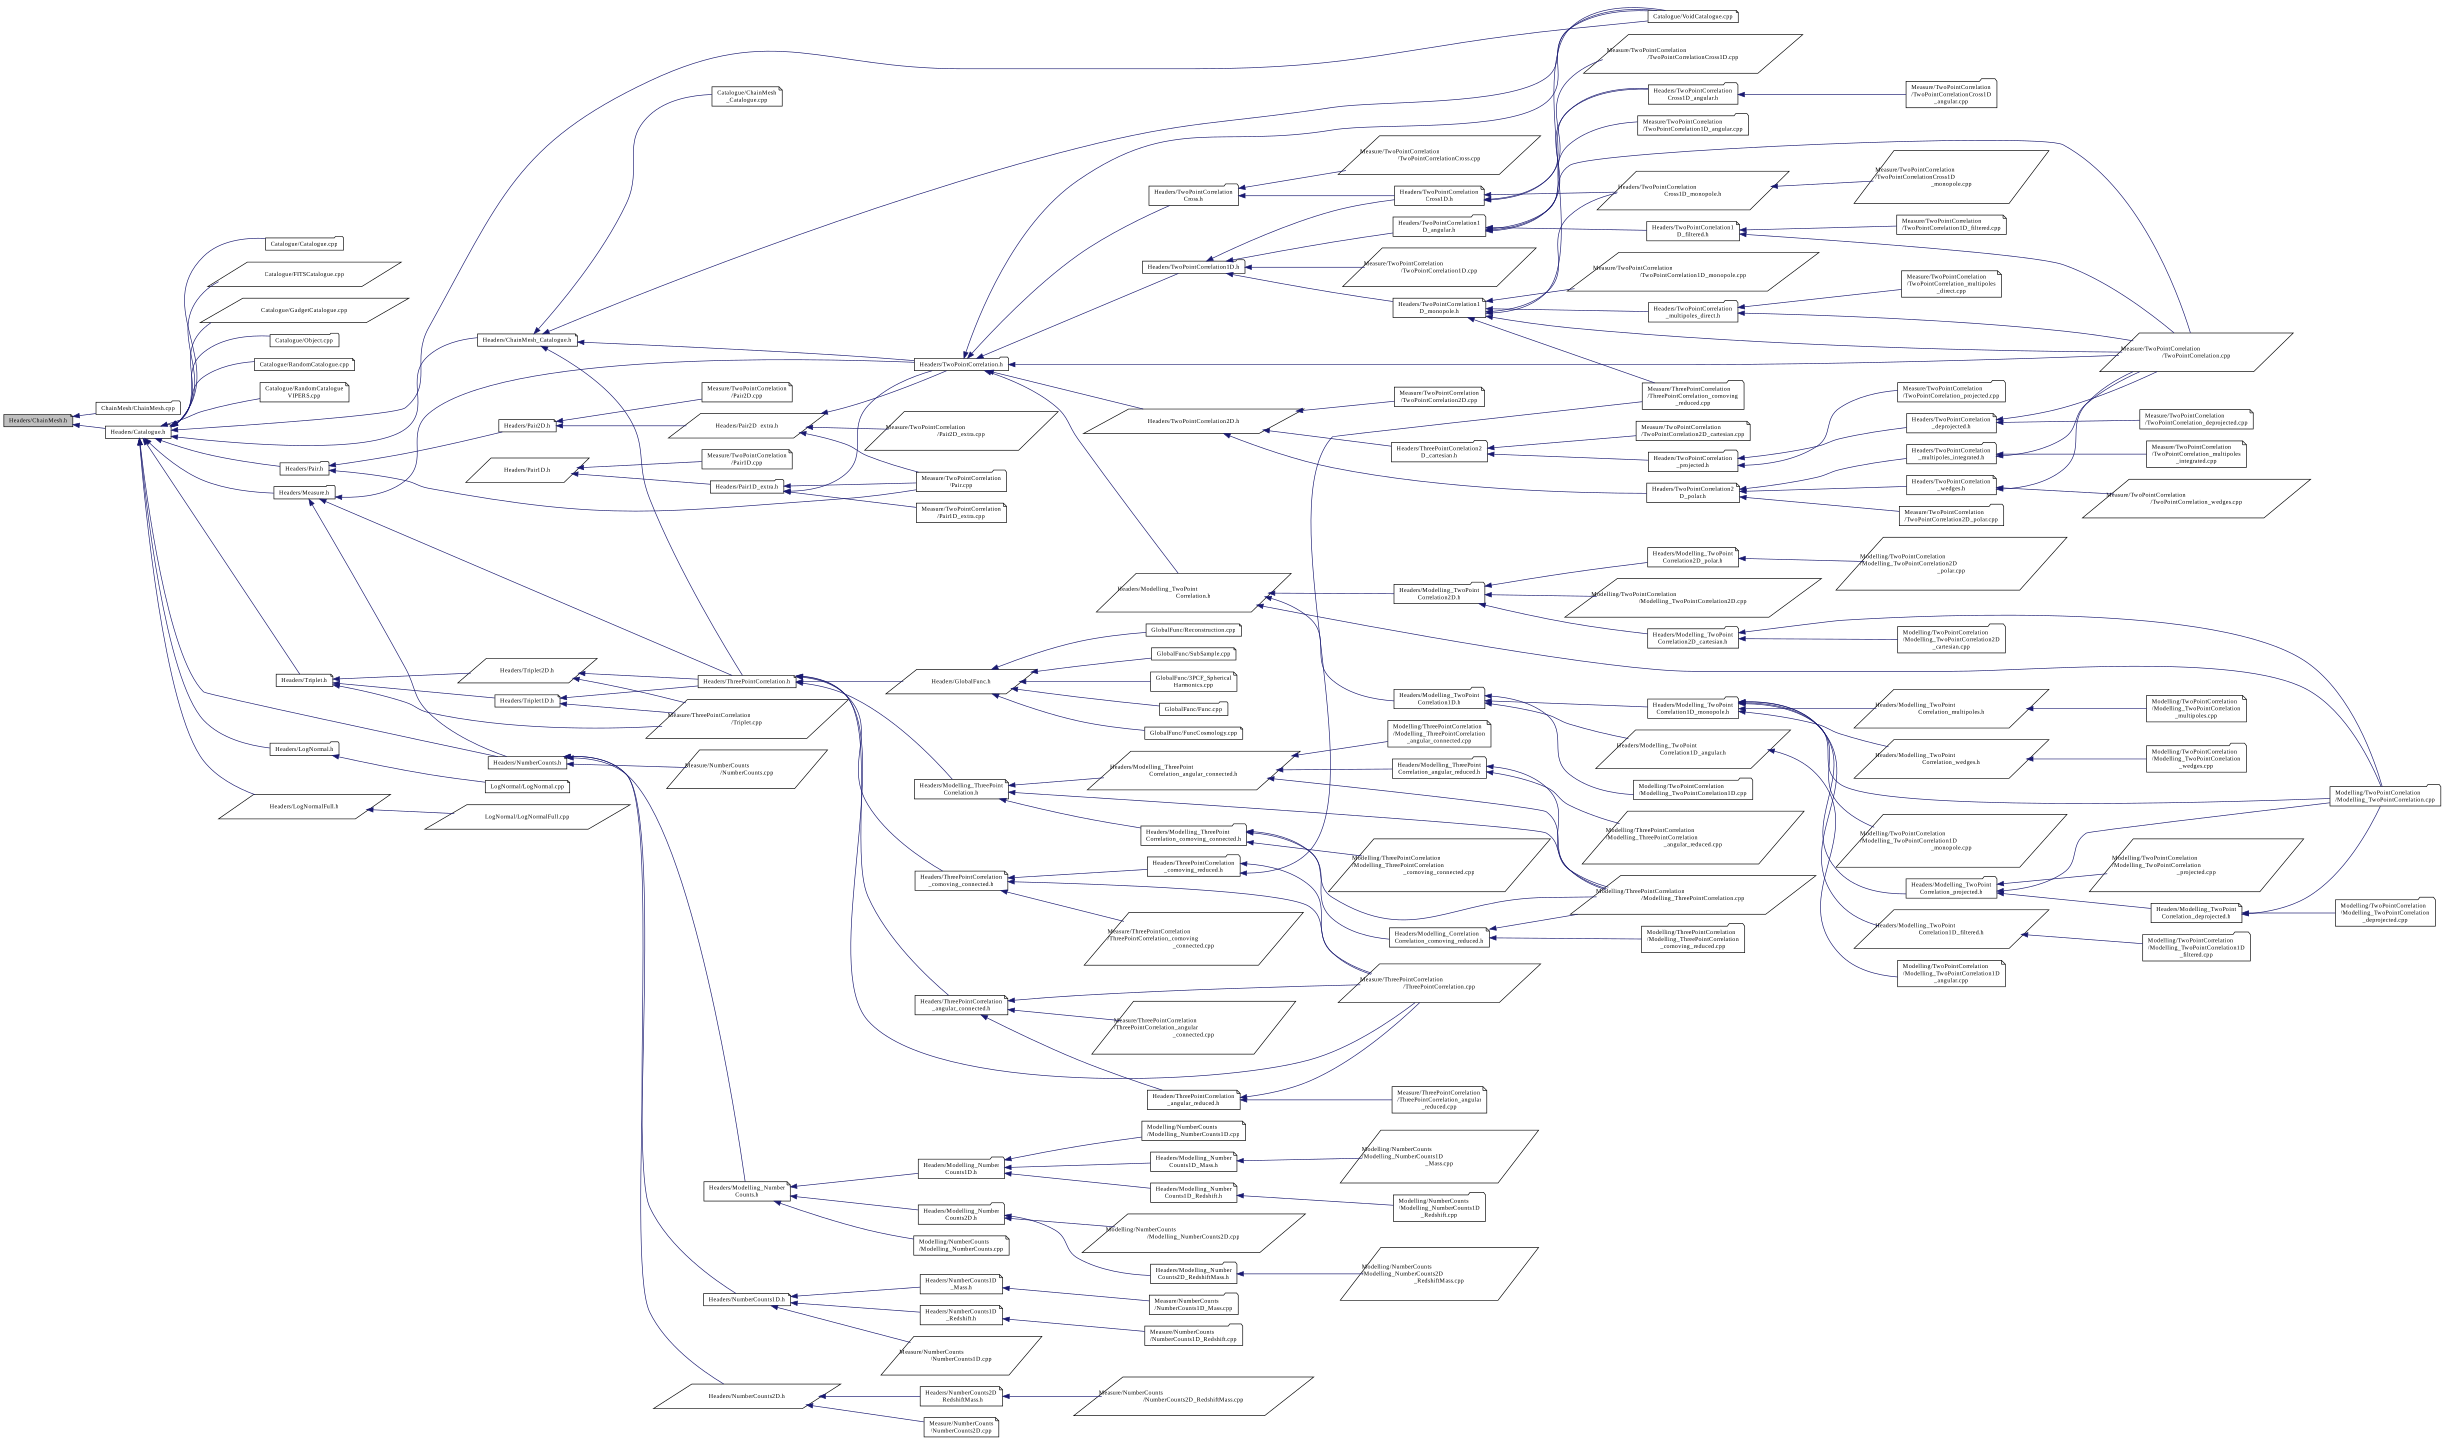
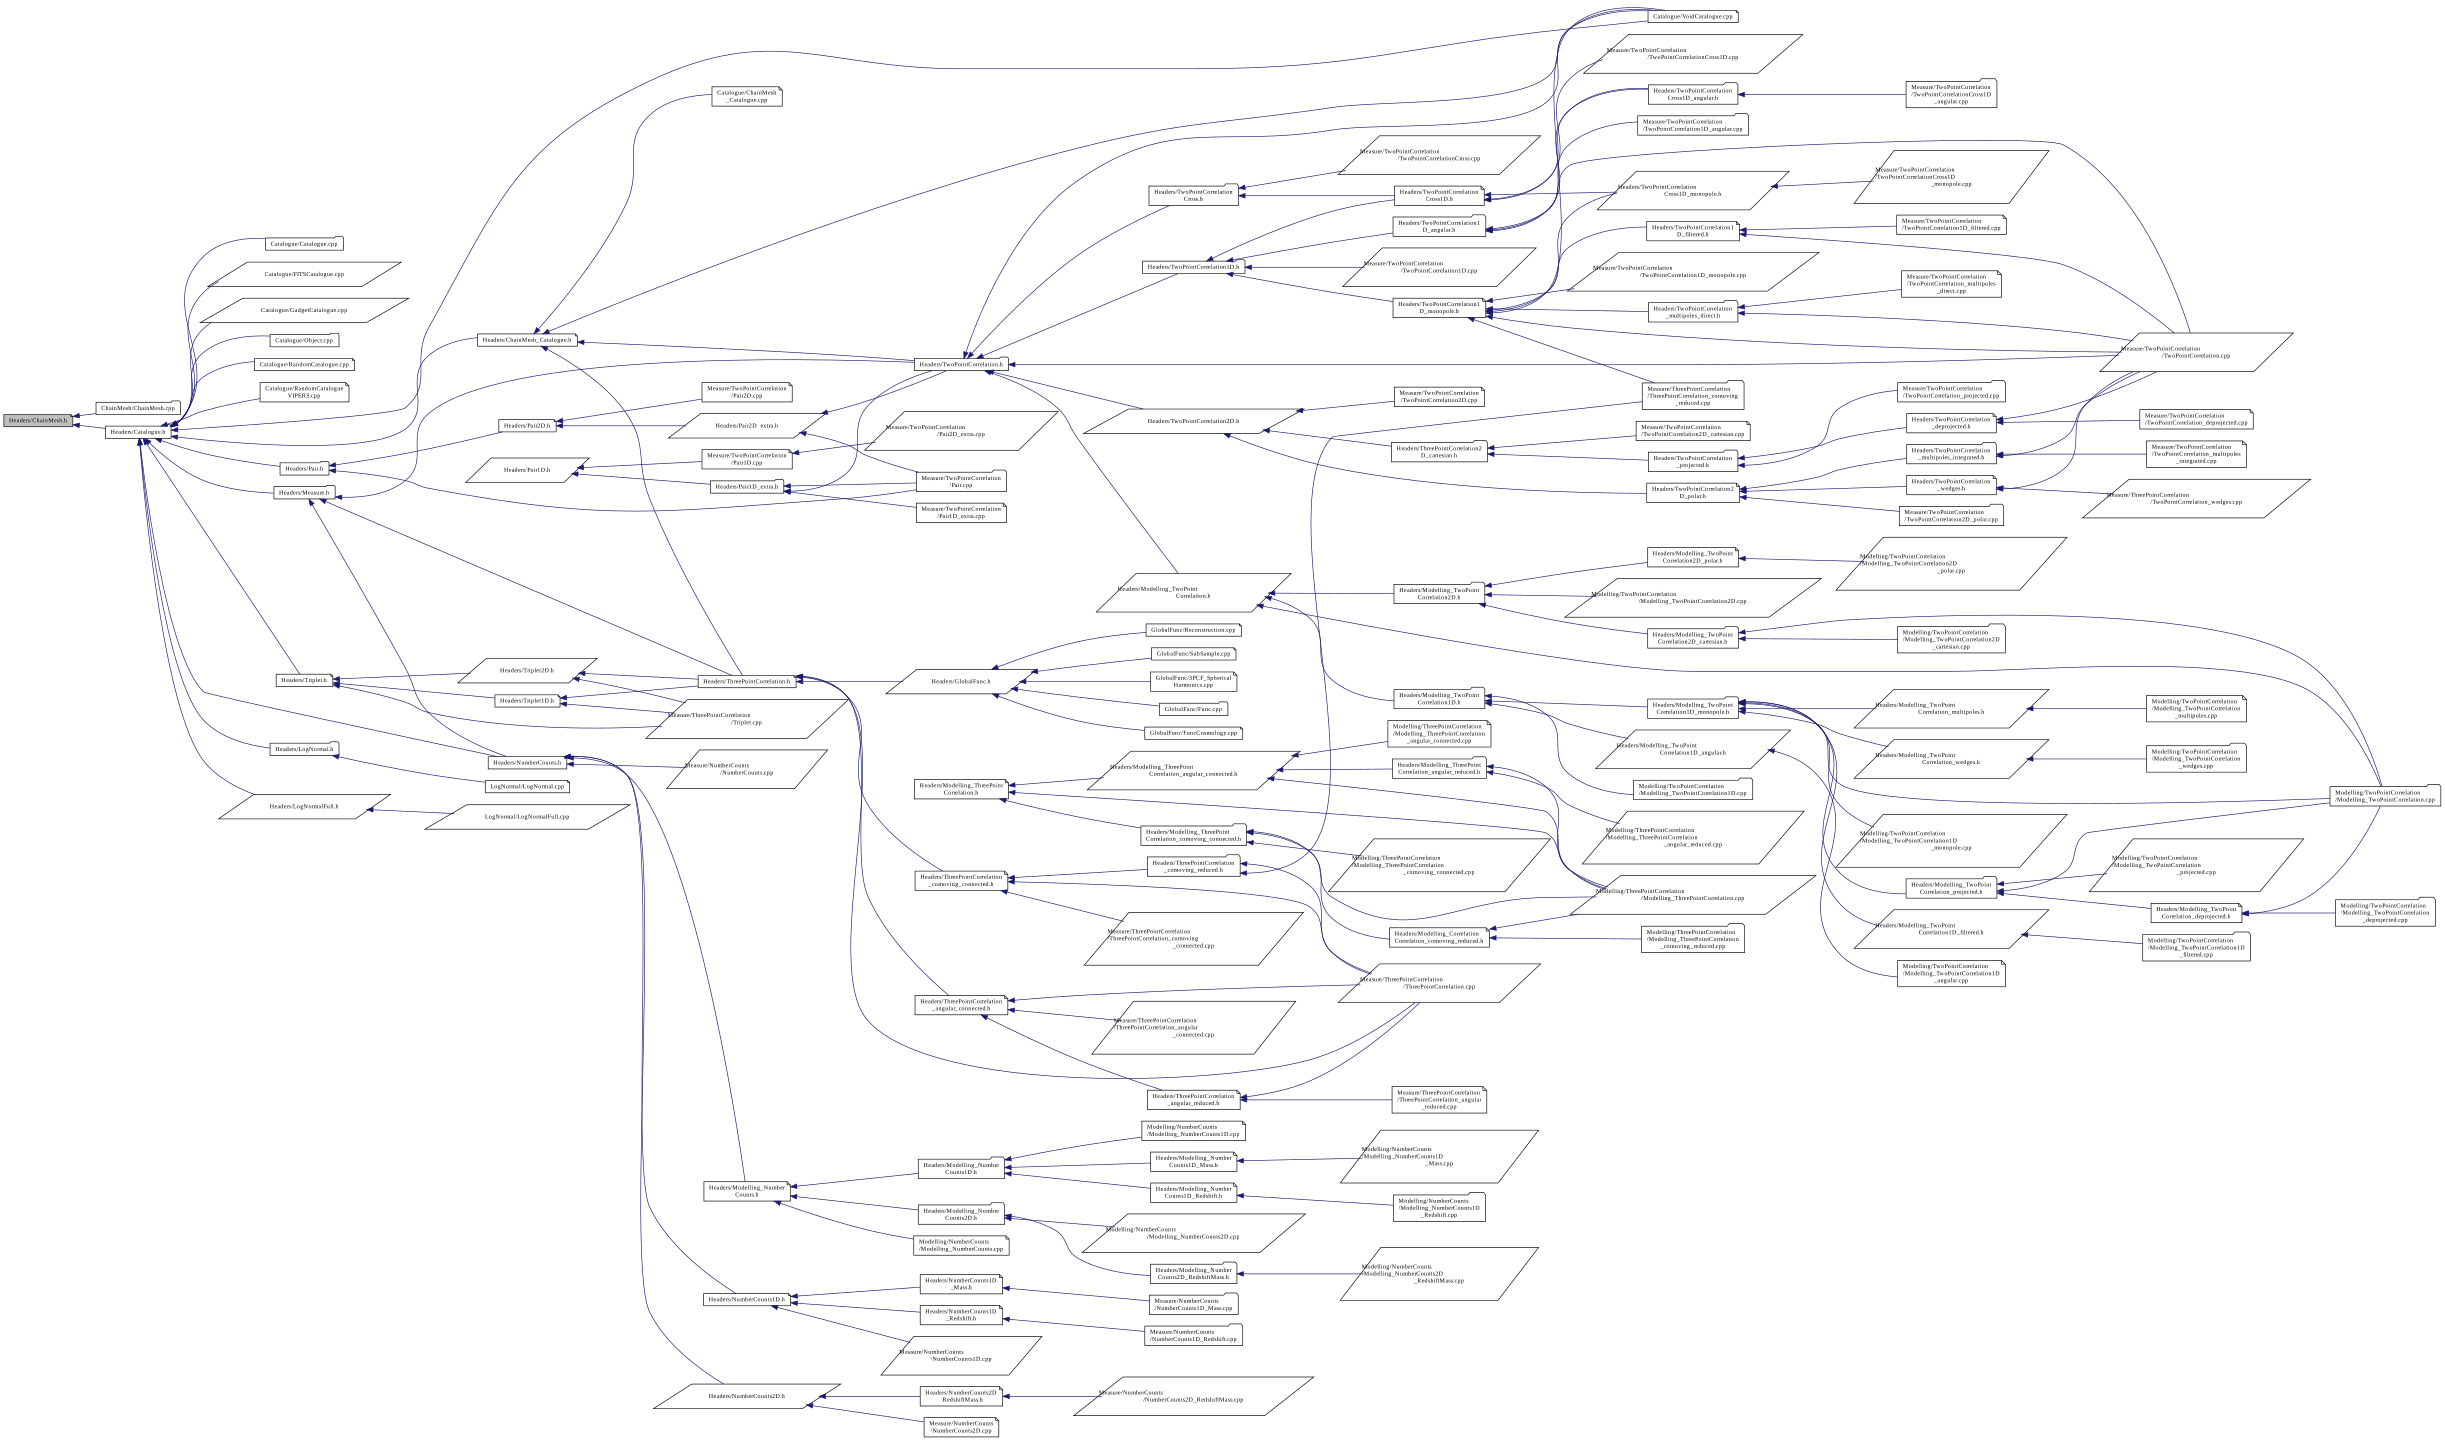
edge "Headers/TwoPointCorrelation1 D_filtered.h" -> "Headers/TwoPointCorrelation1 D_angular.h": now "Headers/TwoPointCorrelation1 D_filtered.h" -> "Headers/TwoPointCorrelation1 D_monopole.h"
edge "Measure/TwoPointCorrelation /Pair2D_extra.cpp" -> "Headers/Pair2D_extra.h": now "Measure/TwoPointCorrelation /Pair2D_extra.cpp" -> "Measure/TwoPointCorrelation /Pair1D.cpp"
node "Measure/TwoPointCorrelation /TwoPointCorrelation_wedges.cpp": label "Measure/TwoPointCorrelation /TwoPointCorrelation_wedges.cpp" -> "Measure/ThreePointCorrelation /TwoPointCorrelation_wedges.cpp"
edge "Headers/Modelling_ThreePoint Correlation.h" -> "Headers/ThreePointCorrelation.h": removed
